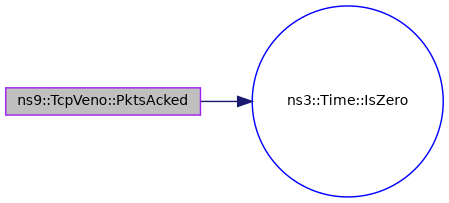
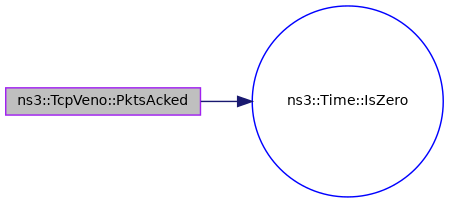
node "ns9::TcpVeno::PktsAcked": label "ns9::TcpVeno::PktsAcked" -> "ns3::TcpVeno::PktsAcked"
